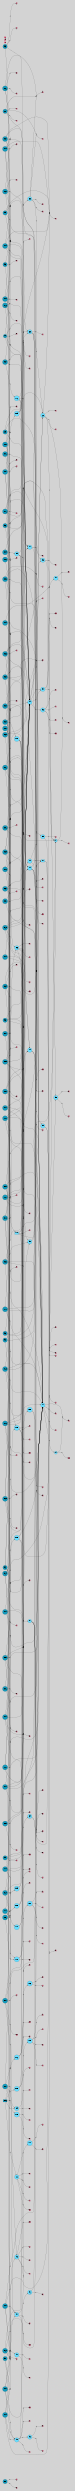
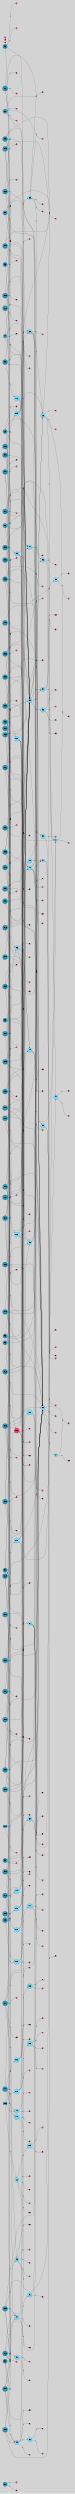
node "T506": shape circle -> box
node "T1038": shape box -> circle
node "T1030": fillcolor #66ddff -> #ff3366
node "T1000": shape circle -> box
